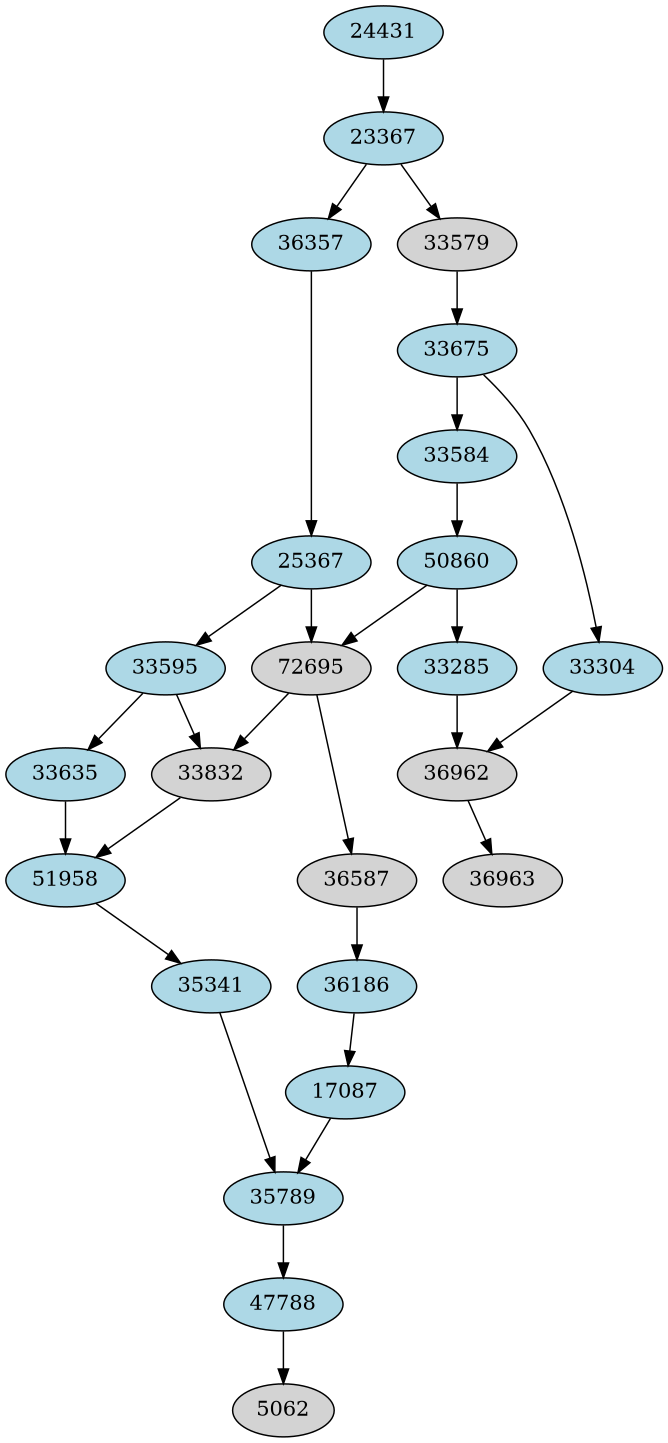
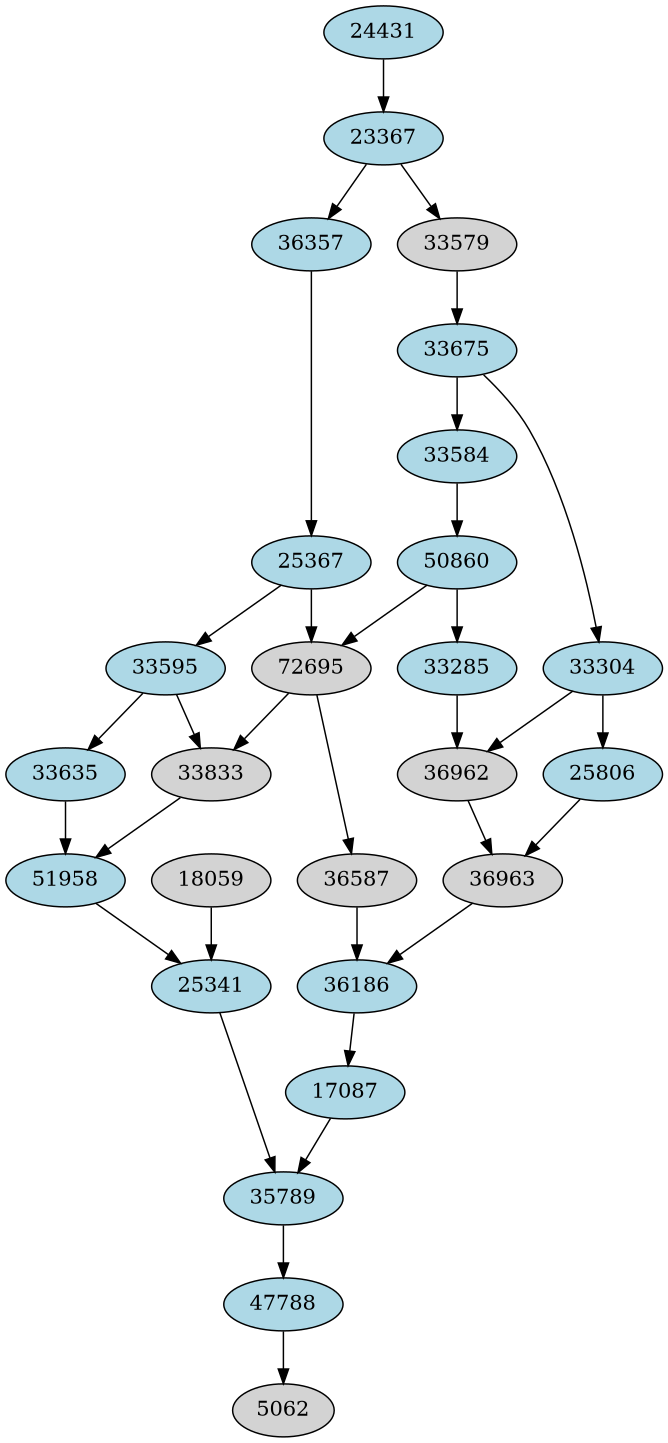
node "33832": label "33832" -> "33833"
node "25806": added
node "18059": added
edge "36963" -> "36186": added
node "35341": label "35341" -> "25341"
